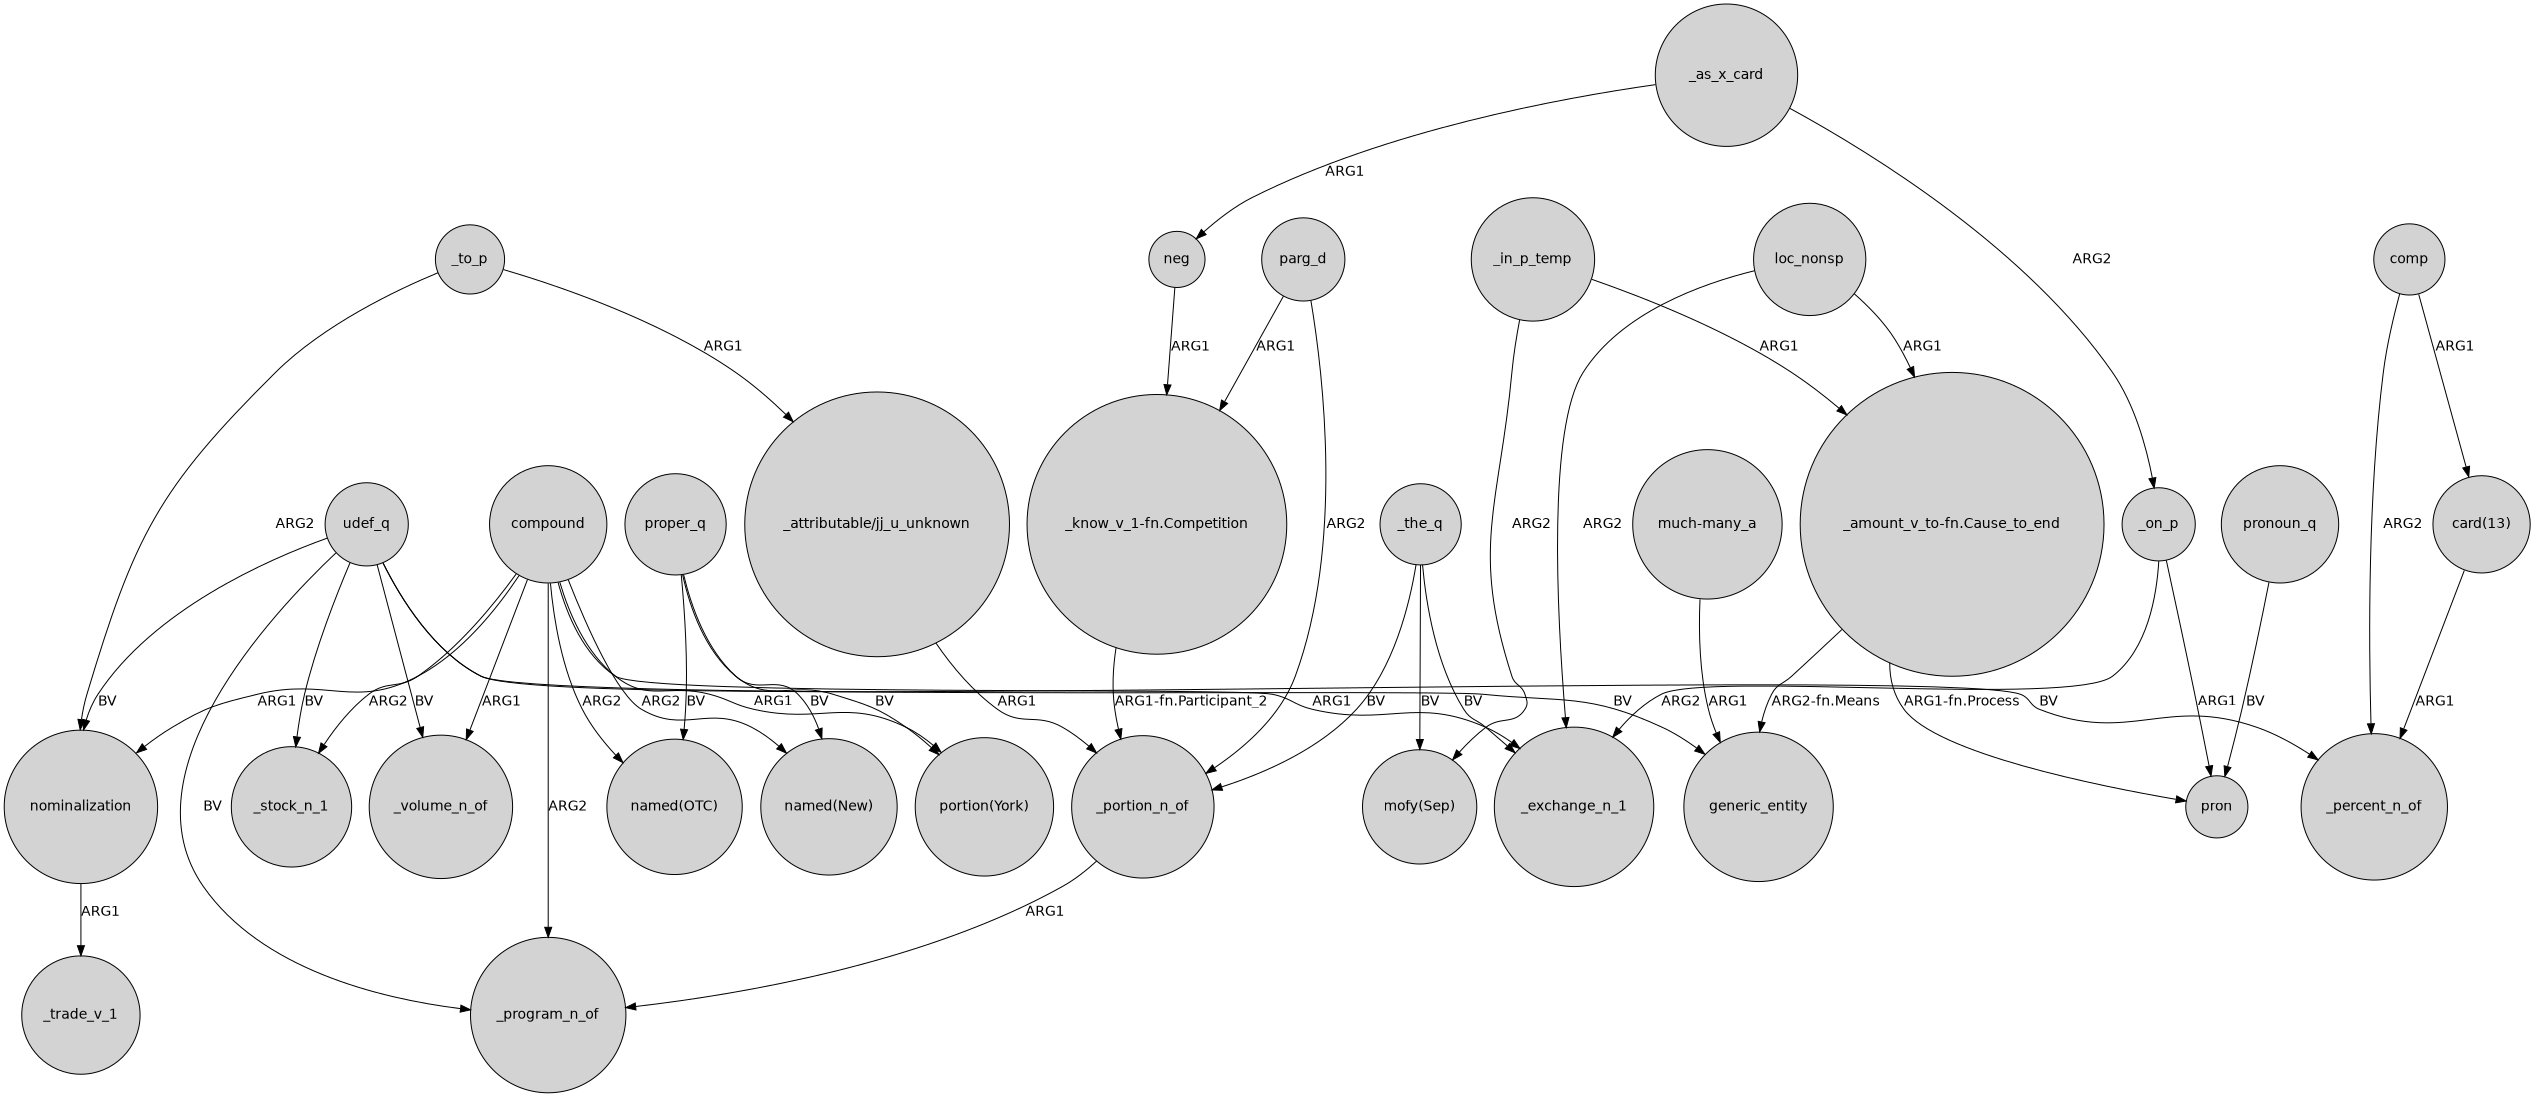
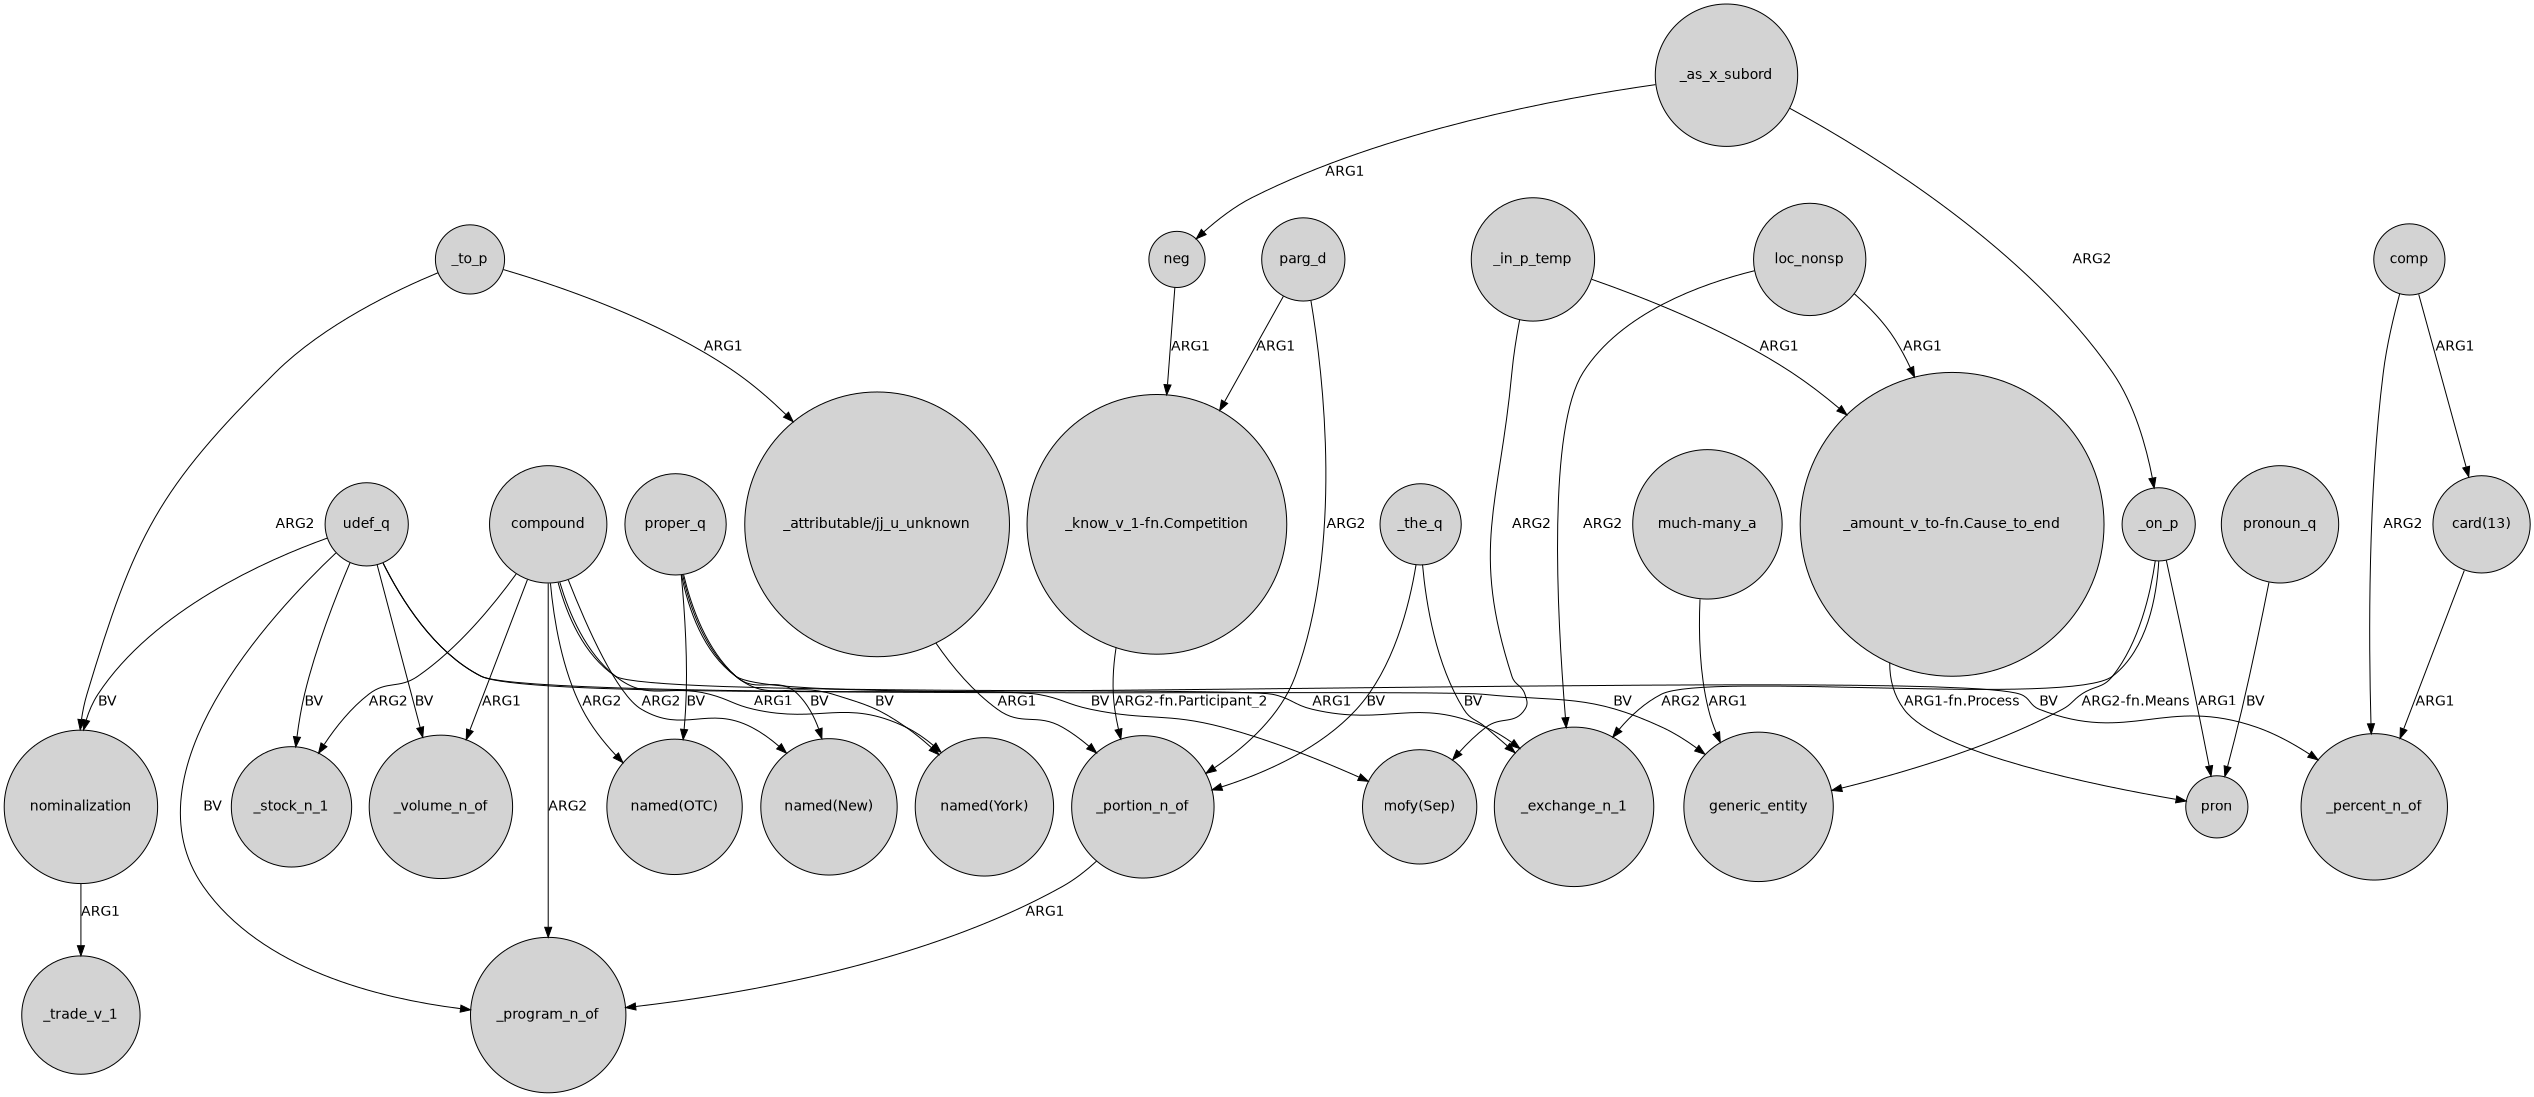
node "_as_x_card": label "_as_x_card" -> "_as_x_subord"
edge "_the_q" -> "mofy(Sep)": now "proper_q" -> "mofy(Sep)"
edge "_amount_v_to-fn.Cause_to_end" -> "generic_entity": now "_on_p" -> "generic_entity"
edge "compound" -> "nominalization": removed, label "ARG1"
edge "_know_v_1-fn.Competition" -> "_portion_n_of": label "ARG1-fn.Participant_2" -> "ARG2-fn.Participant_2"
node "portion(York)": label "portion(York)" -> "named(York)"
